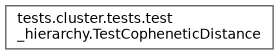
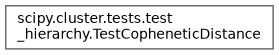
node "tests.cluster.tests.test _hierarchy.TestCopheneticDistance": label "tests.cluster.tests.test _hierarchy.TestCopheneticDistance" -> "scipy.cluster.tests.test _hierarchy.TestCopheneticDistance"
